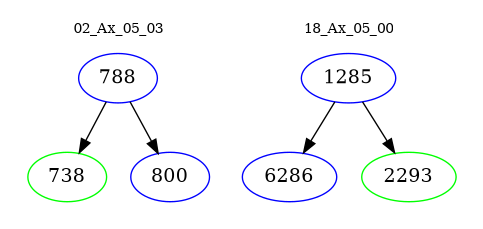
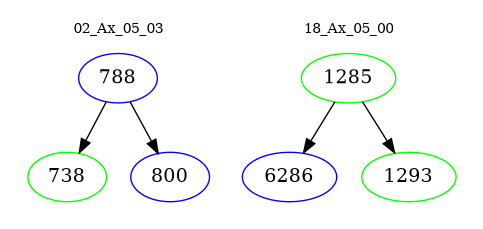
node "1285": color blue -> green
node "2293": label "2293" -> "1293"
